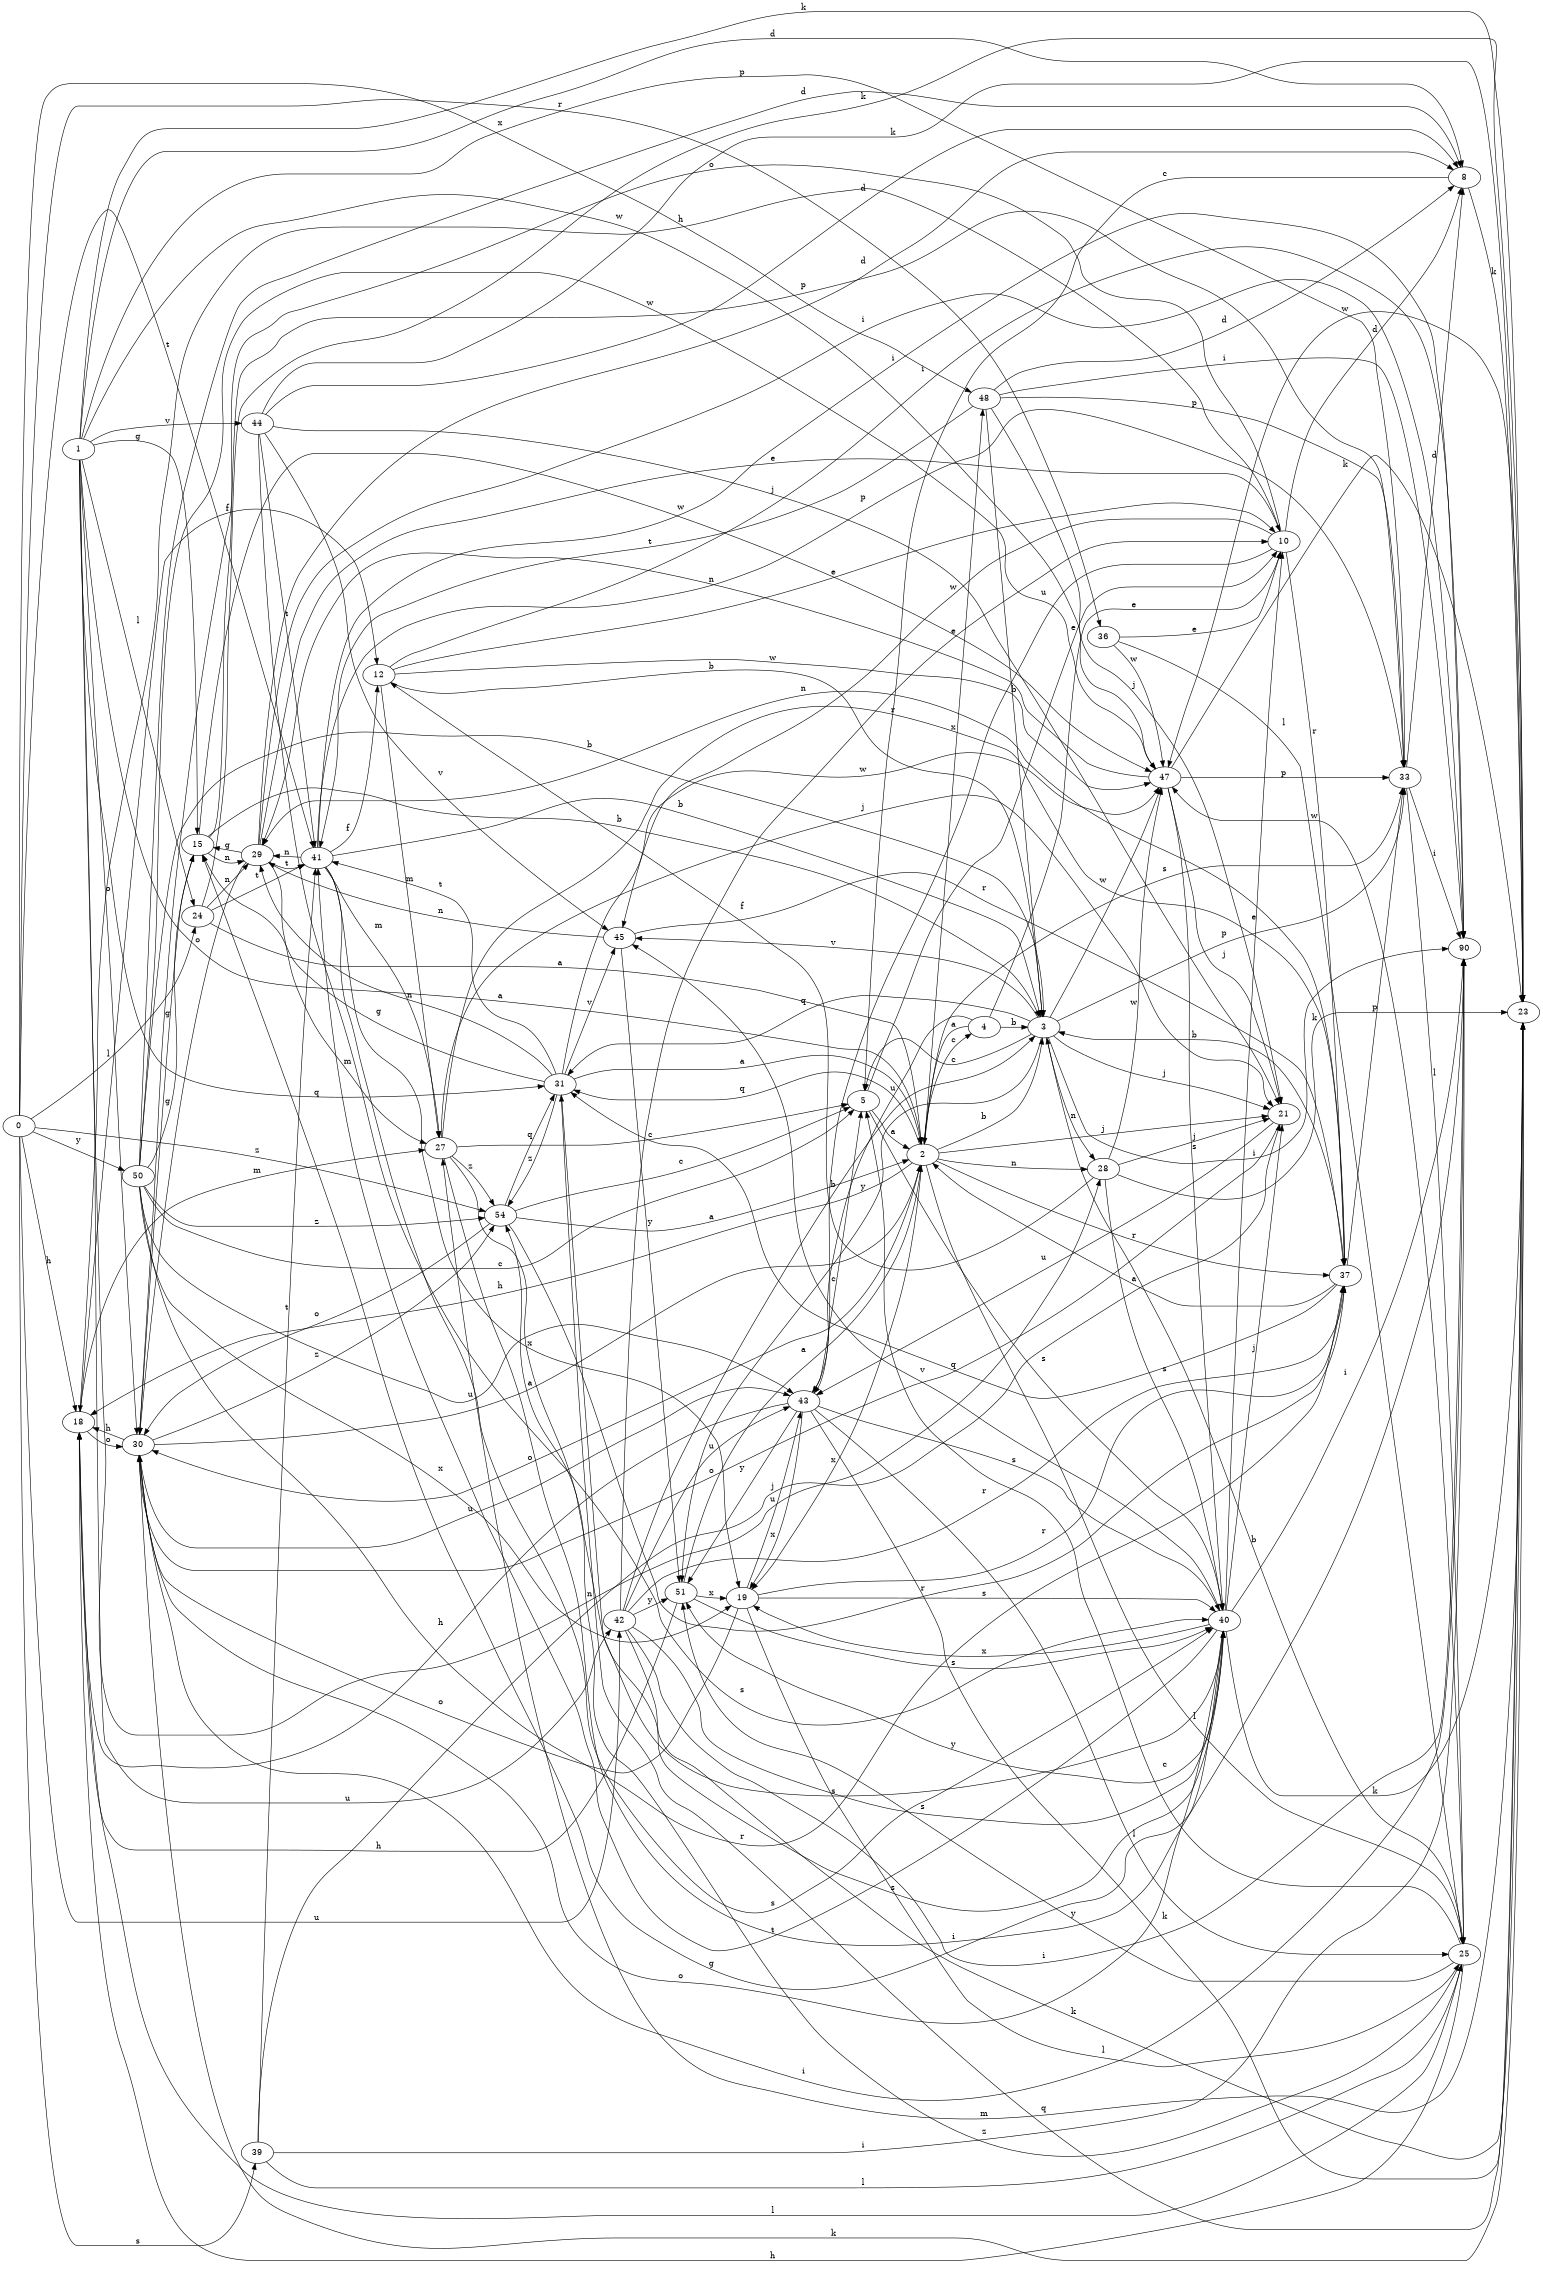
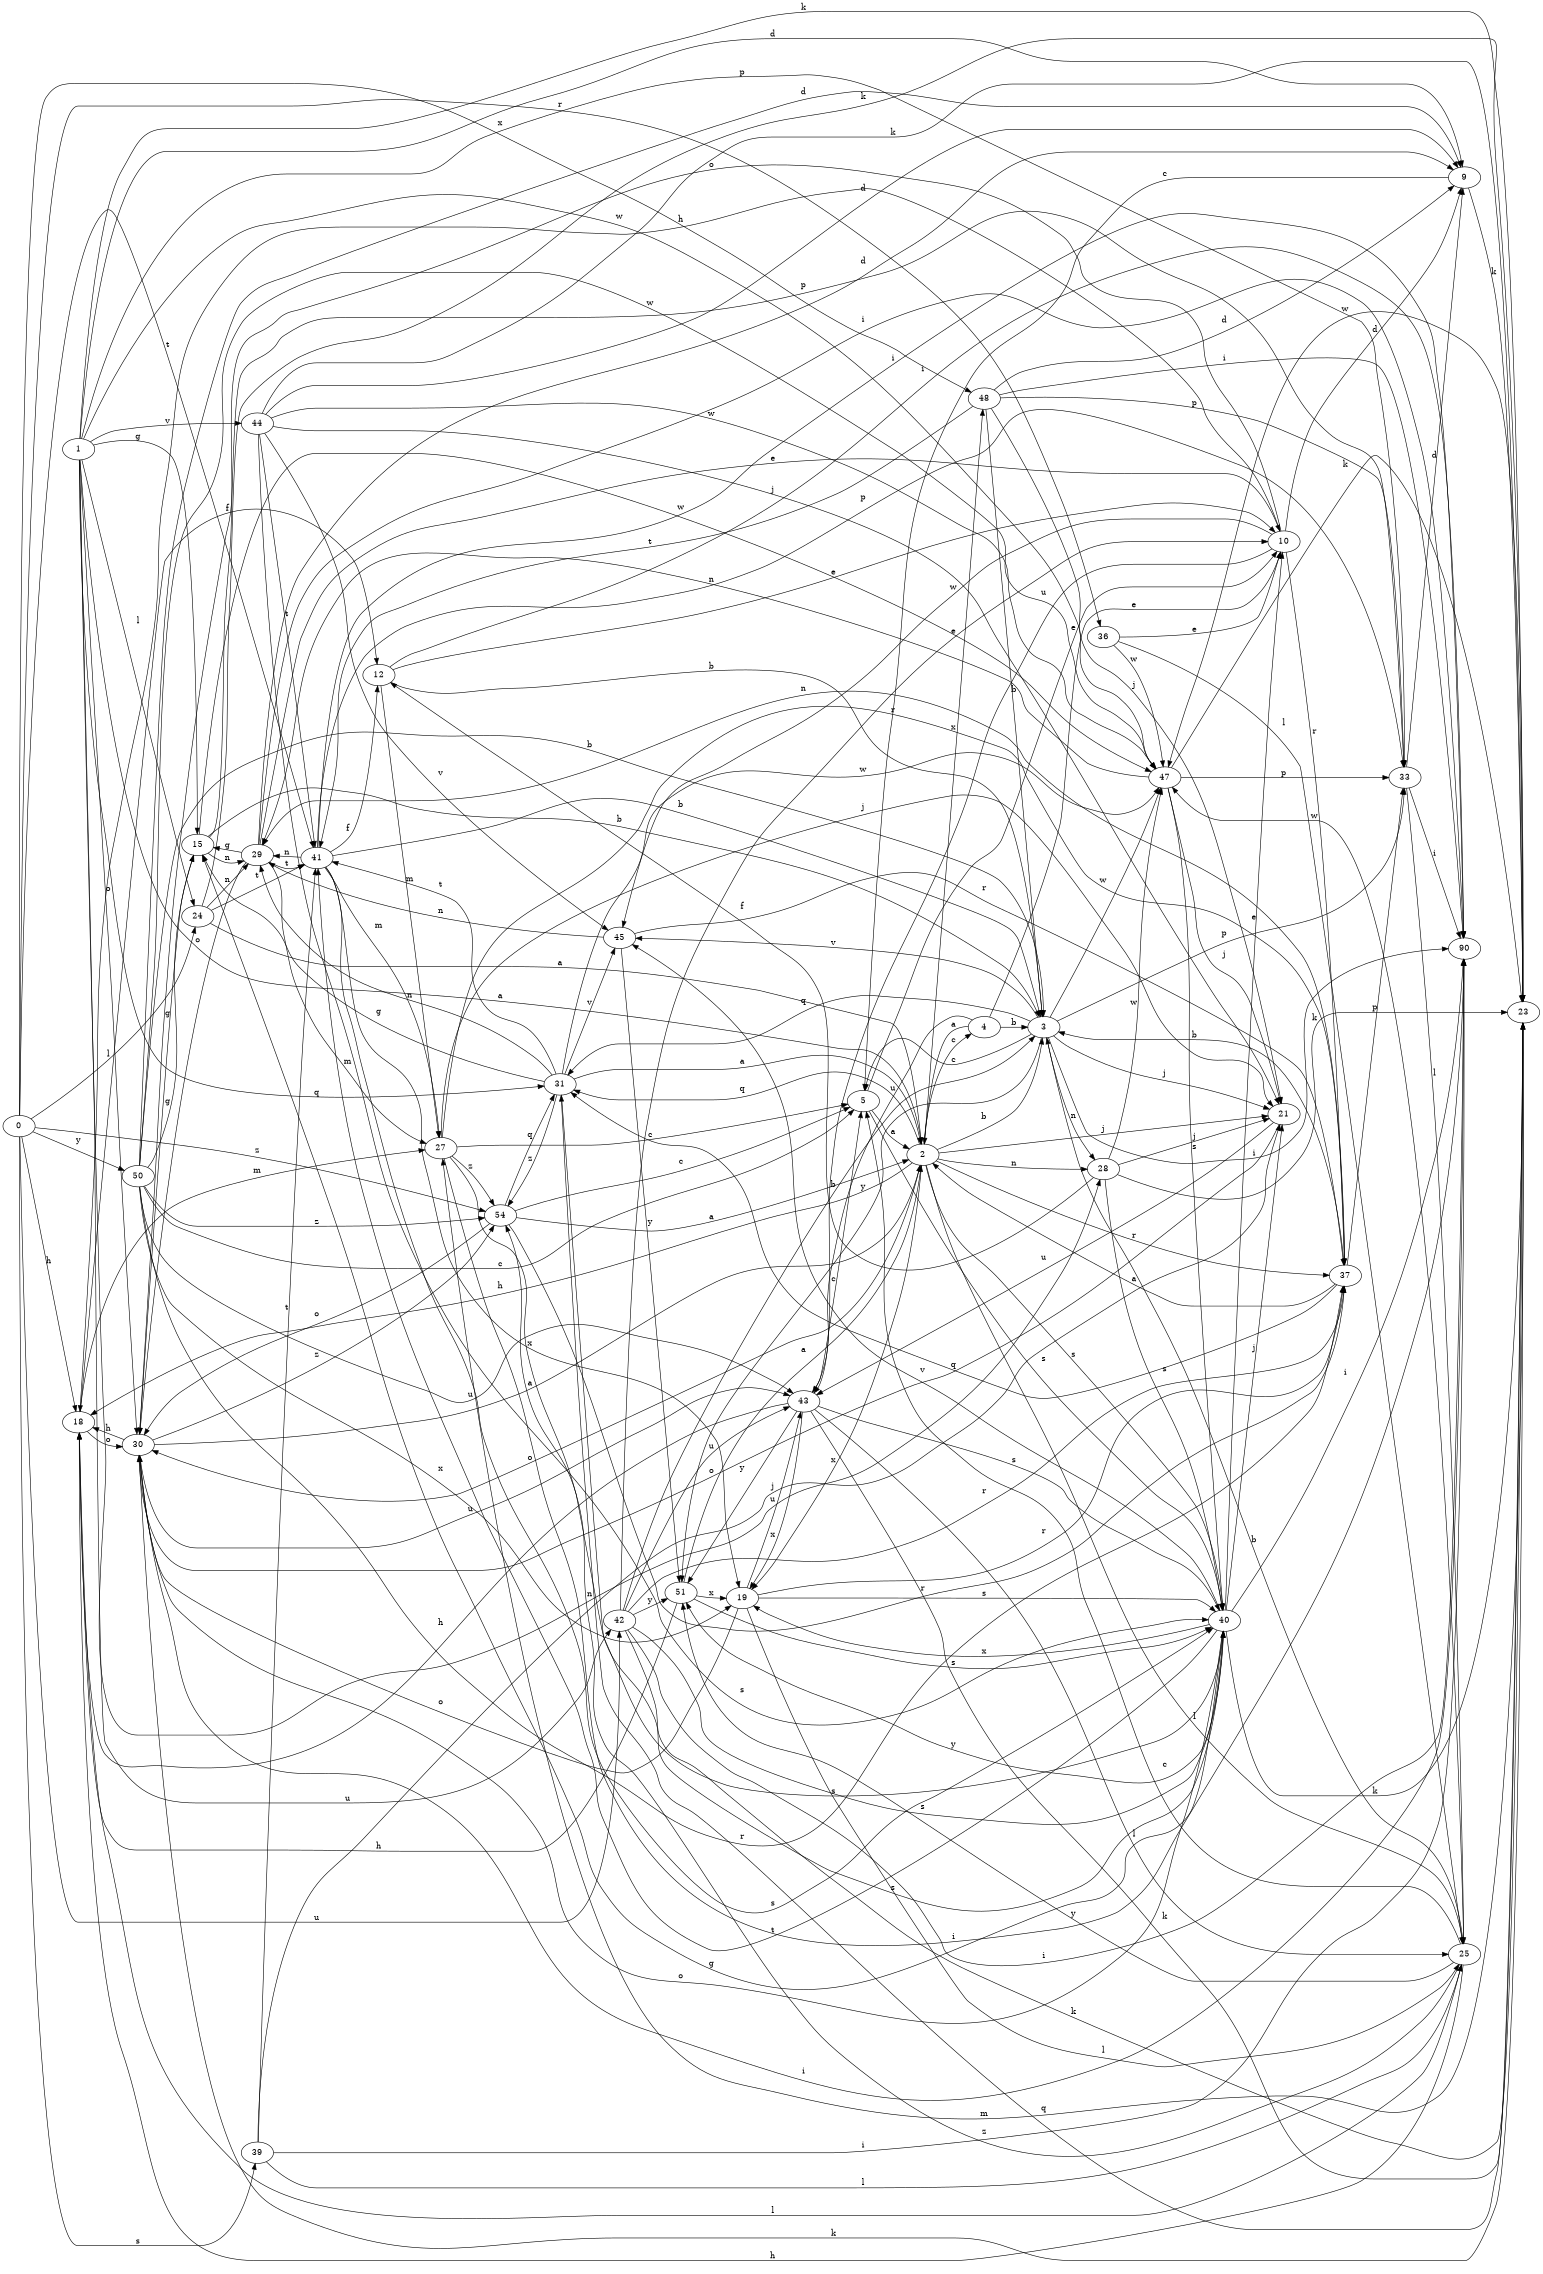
node "8": label "8" -> "9"
edge "12" -> "47": now "44" -> "47"
edge "2" -> "33": now "2" -> "40"
